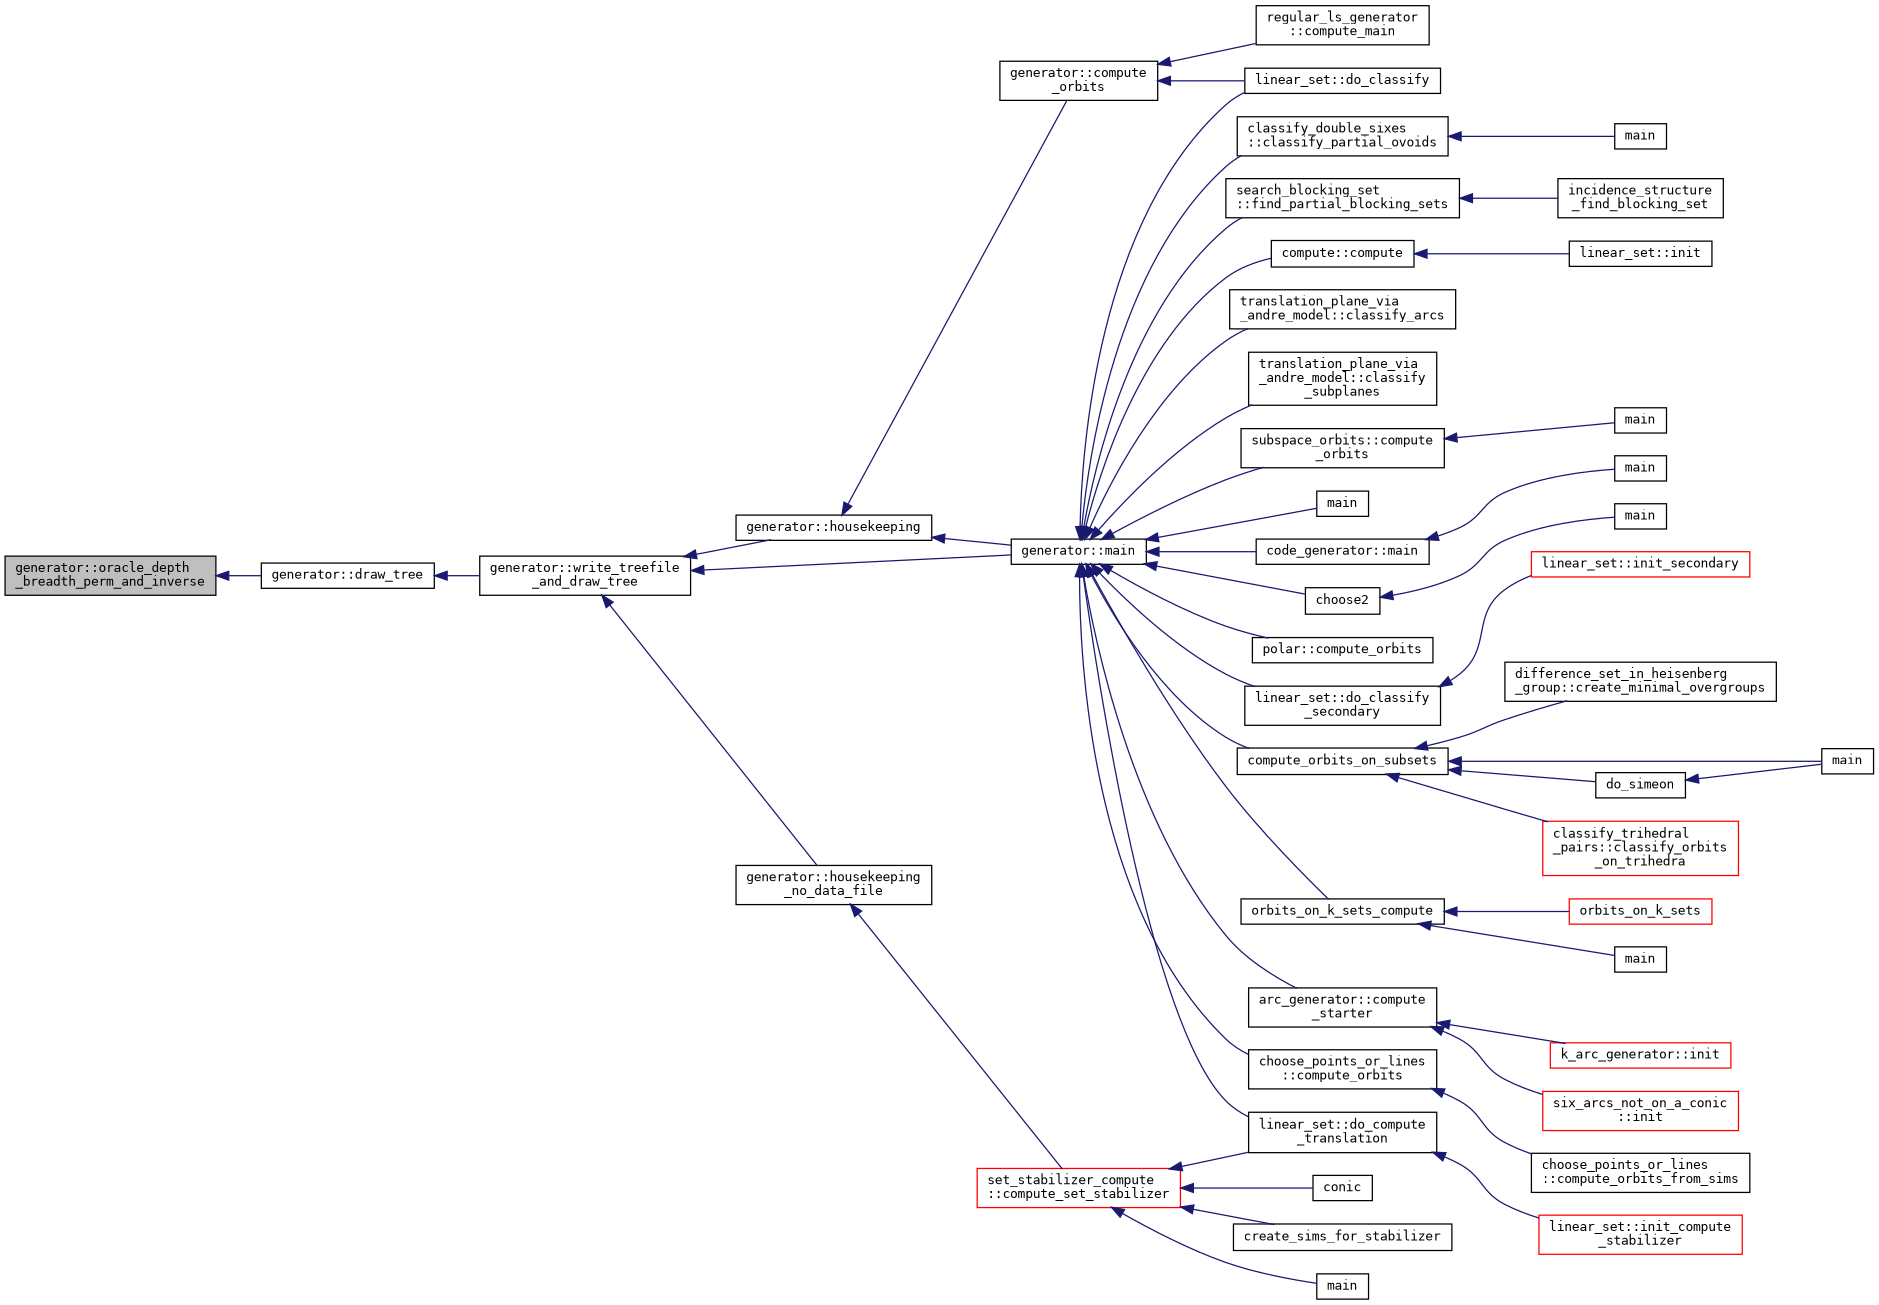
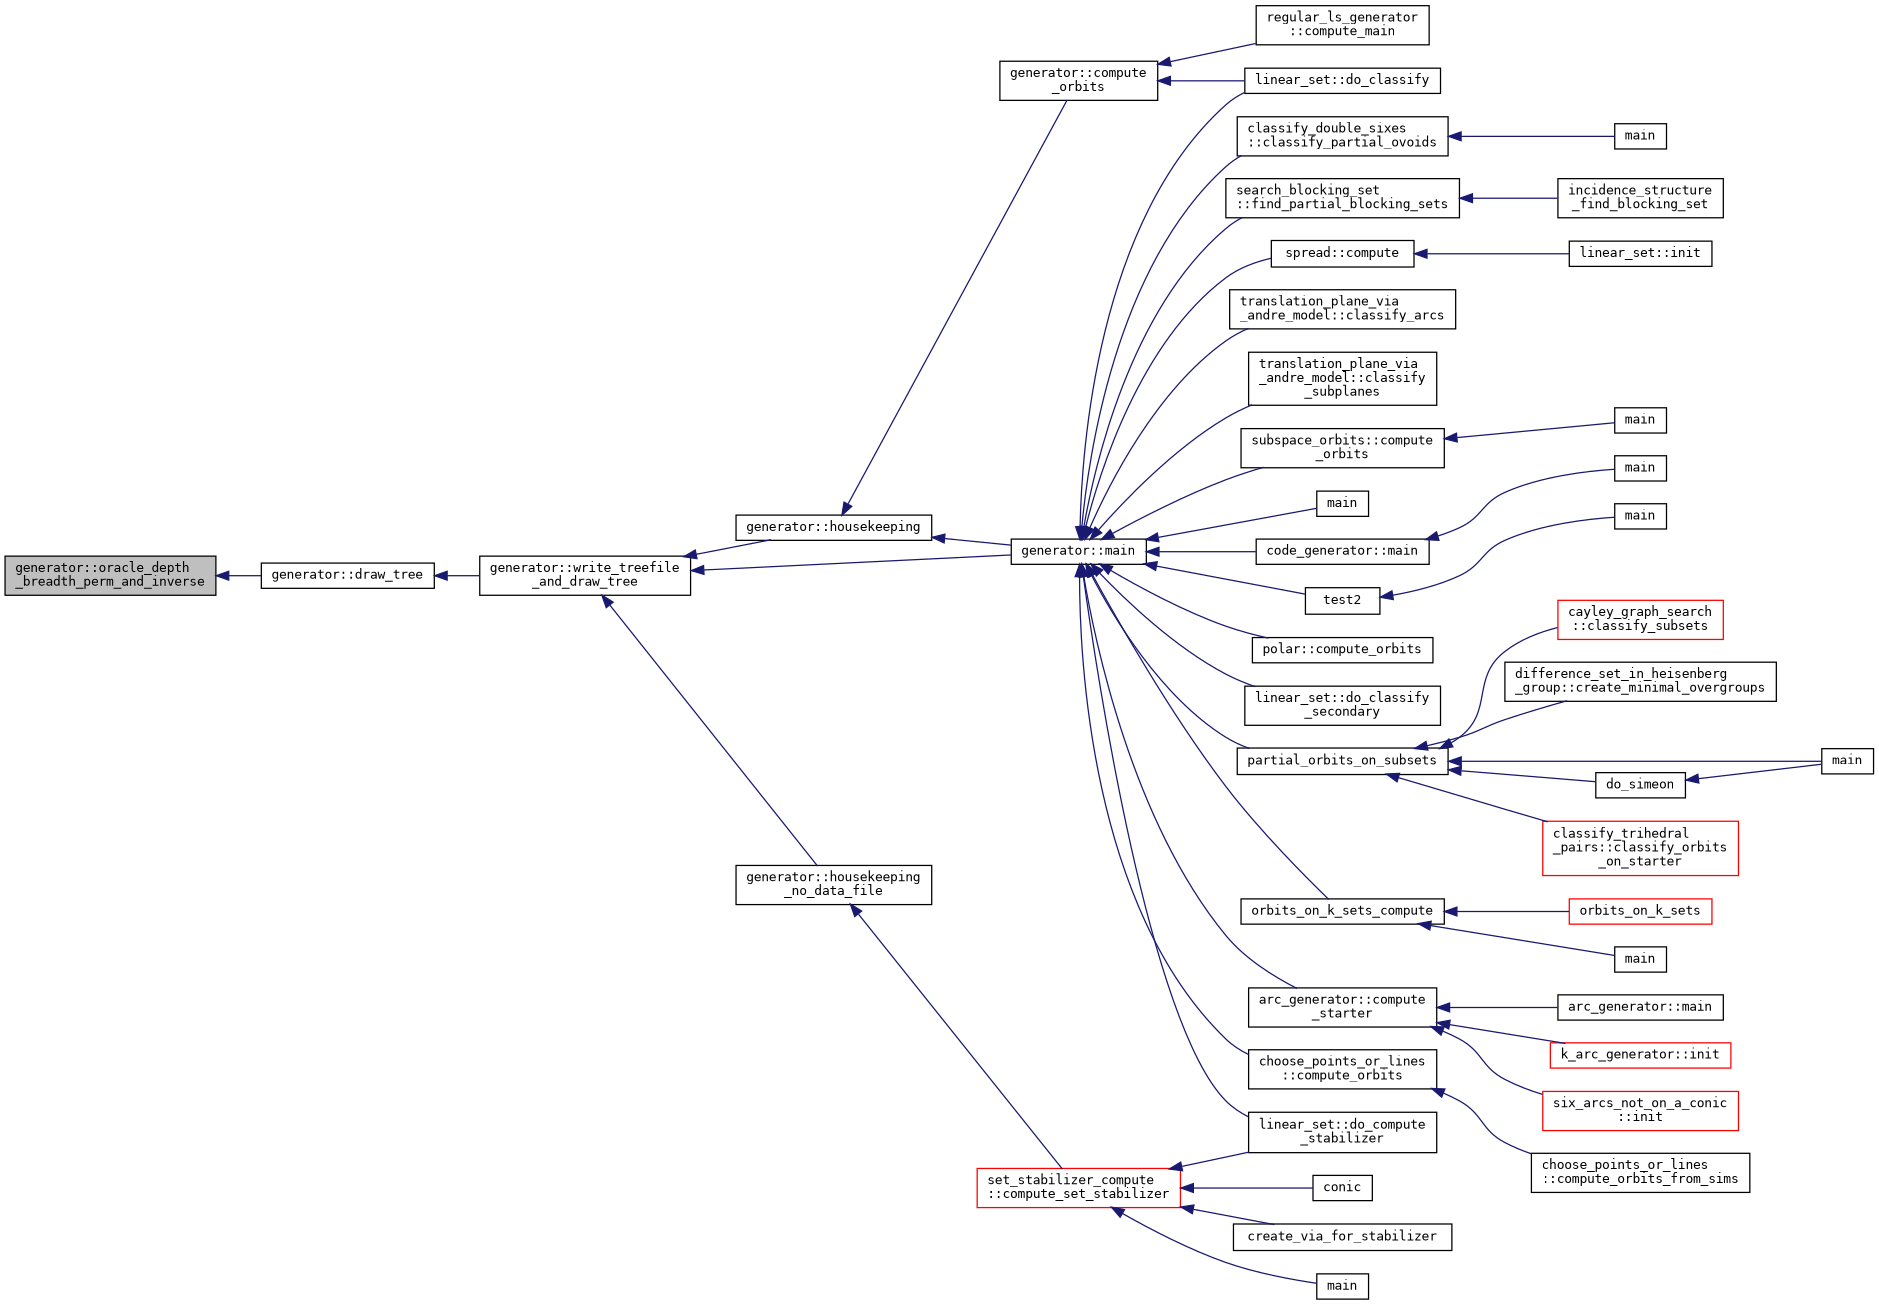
node "compute::compute": label "compute::compute" -> "spread::compute"
node "linear_set::init_secondary": removed
node "choose2": label "choose2" -> "test2"
node "cayley_graph_search ::classify_subsets": added
node "compute_orbits_on_subsets": label "compute_orbits_on_subsets" -> "partial_orbits_on_subsets"
node "classify_trihedral _pairs::classify_orbits _on_trihedra": label "classify_trihedral _pairs::classify_orbits _on_trihedra" -> "classify_trihedral _pairs::classify_orbits _on_starter"
node "arc_generator::main": added
node "linear_set::do_compute _translation": label "linear_set::do_compute _translation" -> "linear_set::do_compute _stabilizer"
node "linear_set::init_compute _stabilizer": removed
node "create_sims_for_stabilizer": label "create_sims_for_stabilizer" -> "create_via_for_stabilizer"
